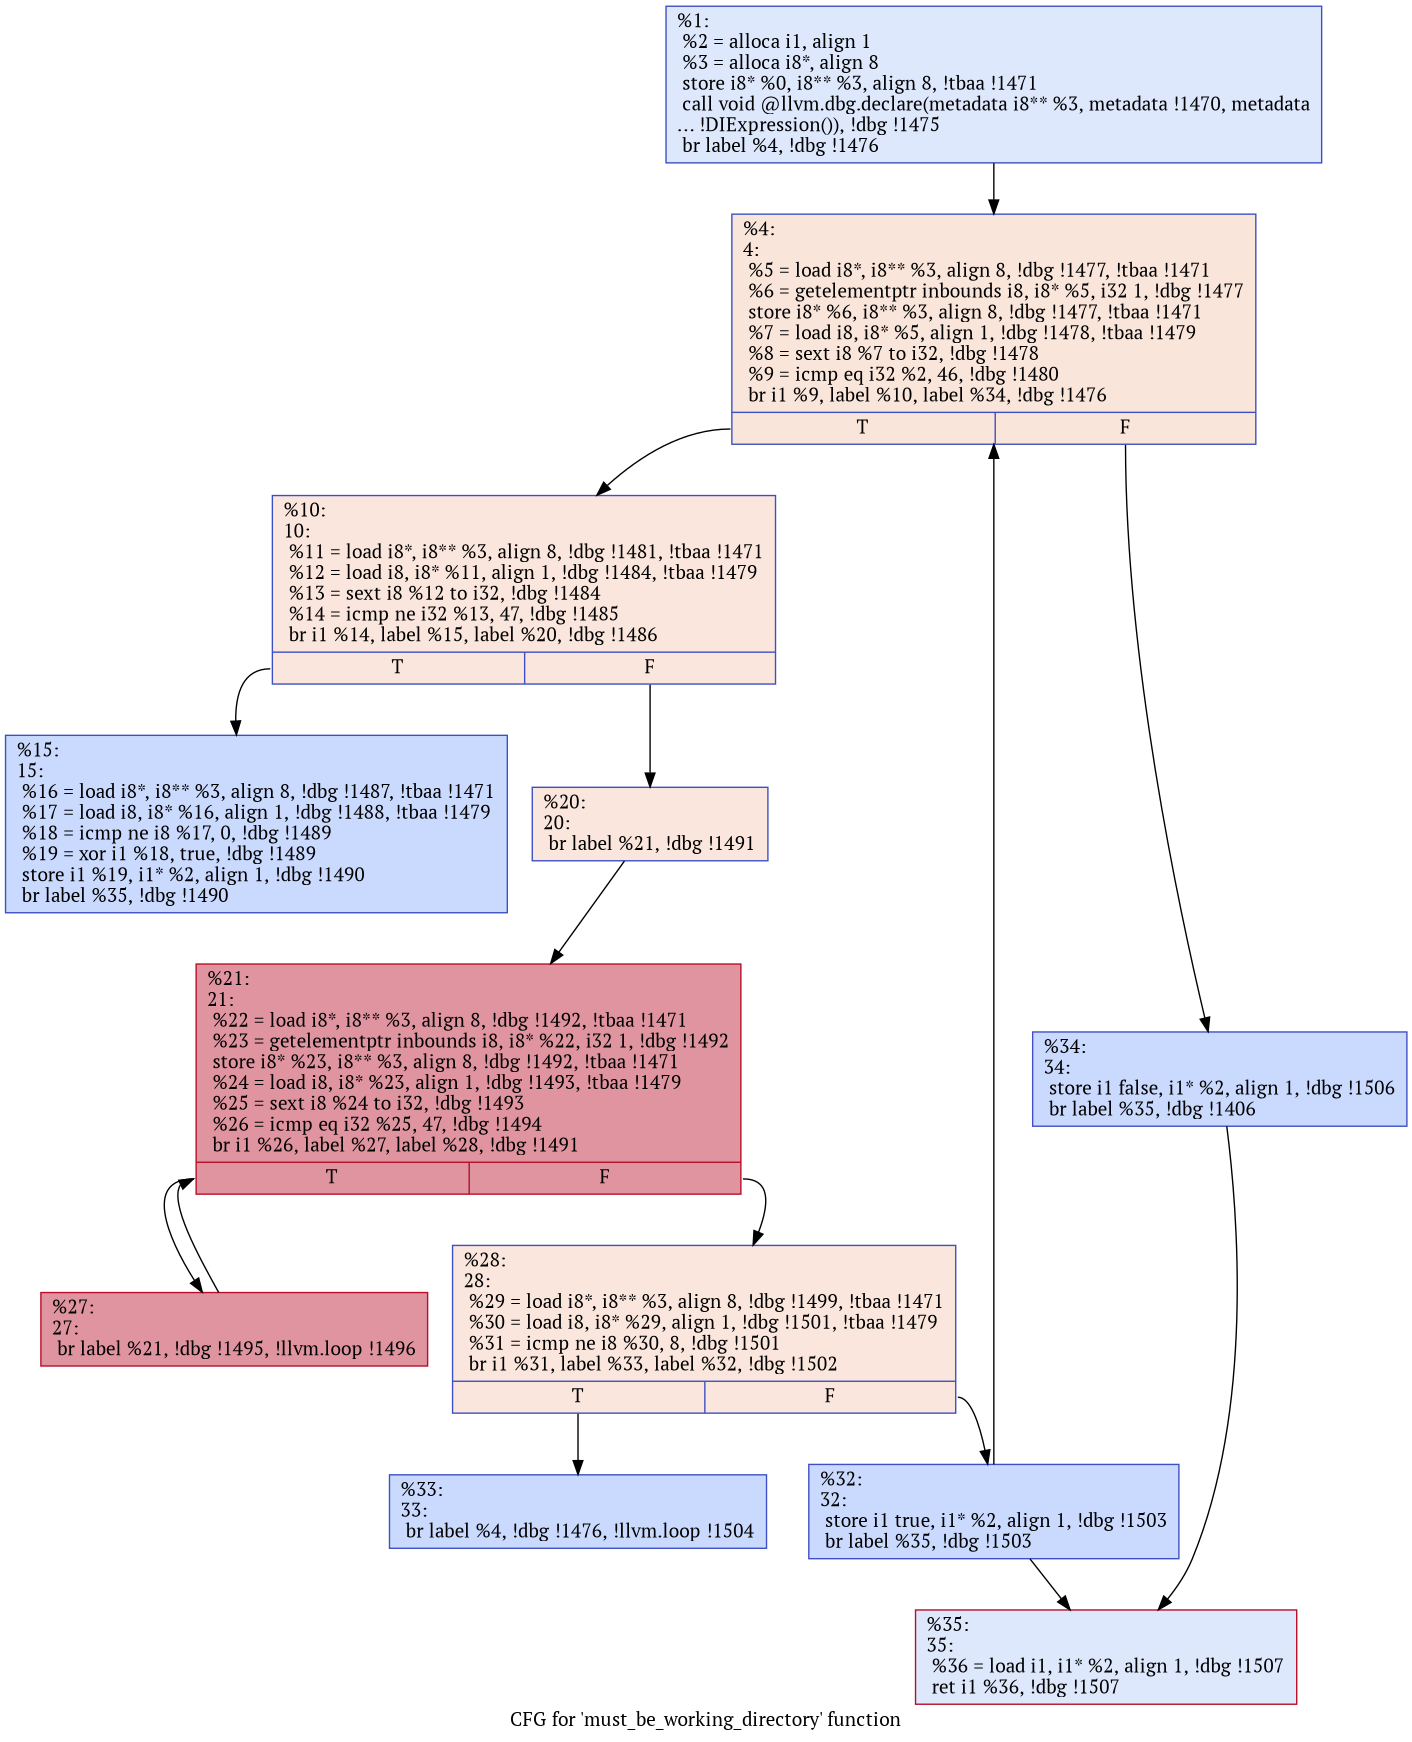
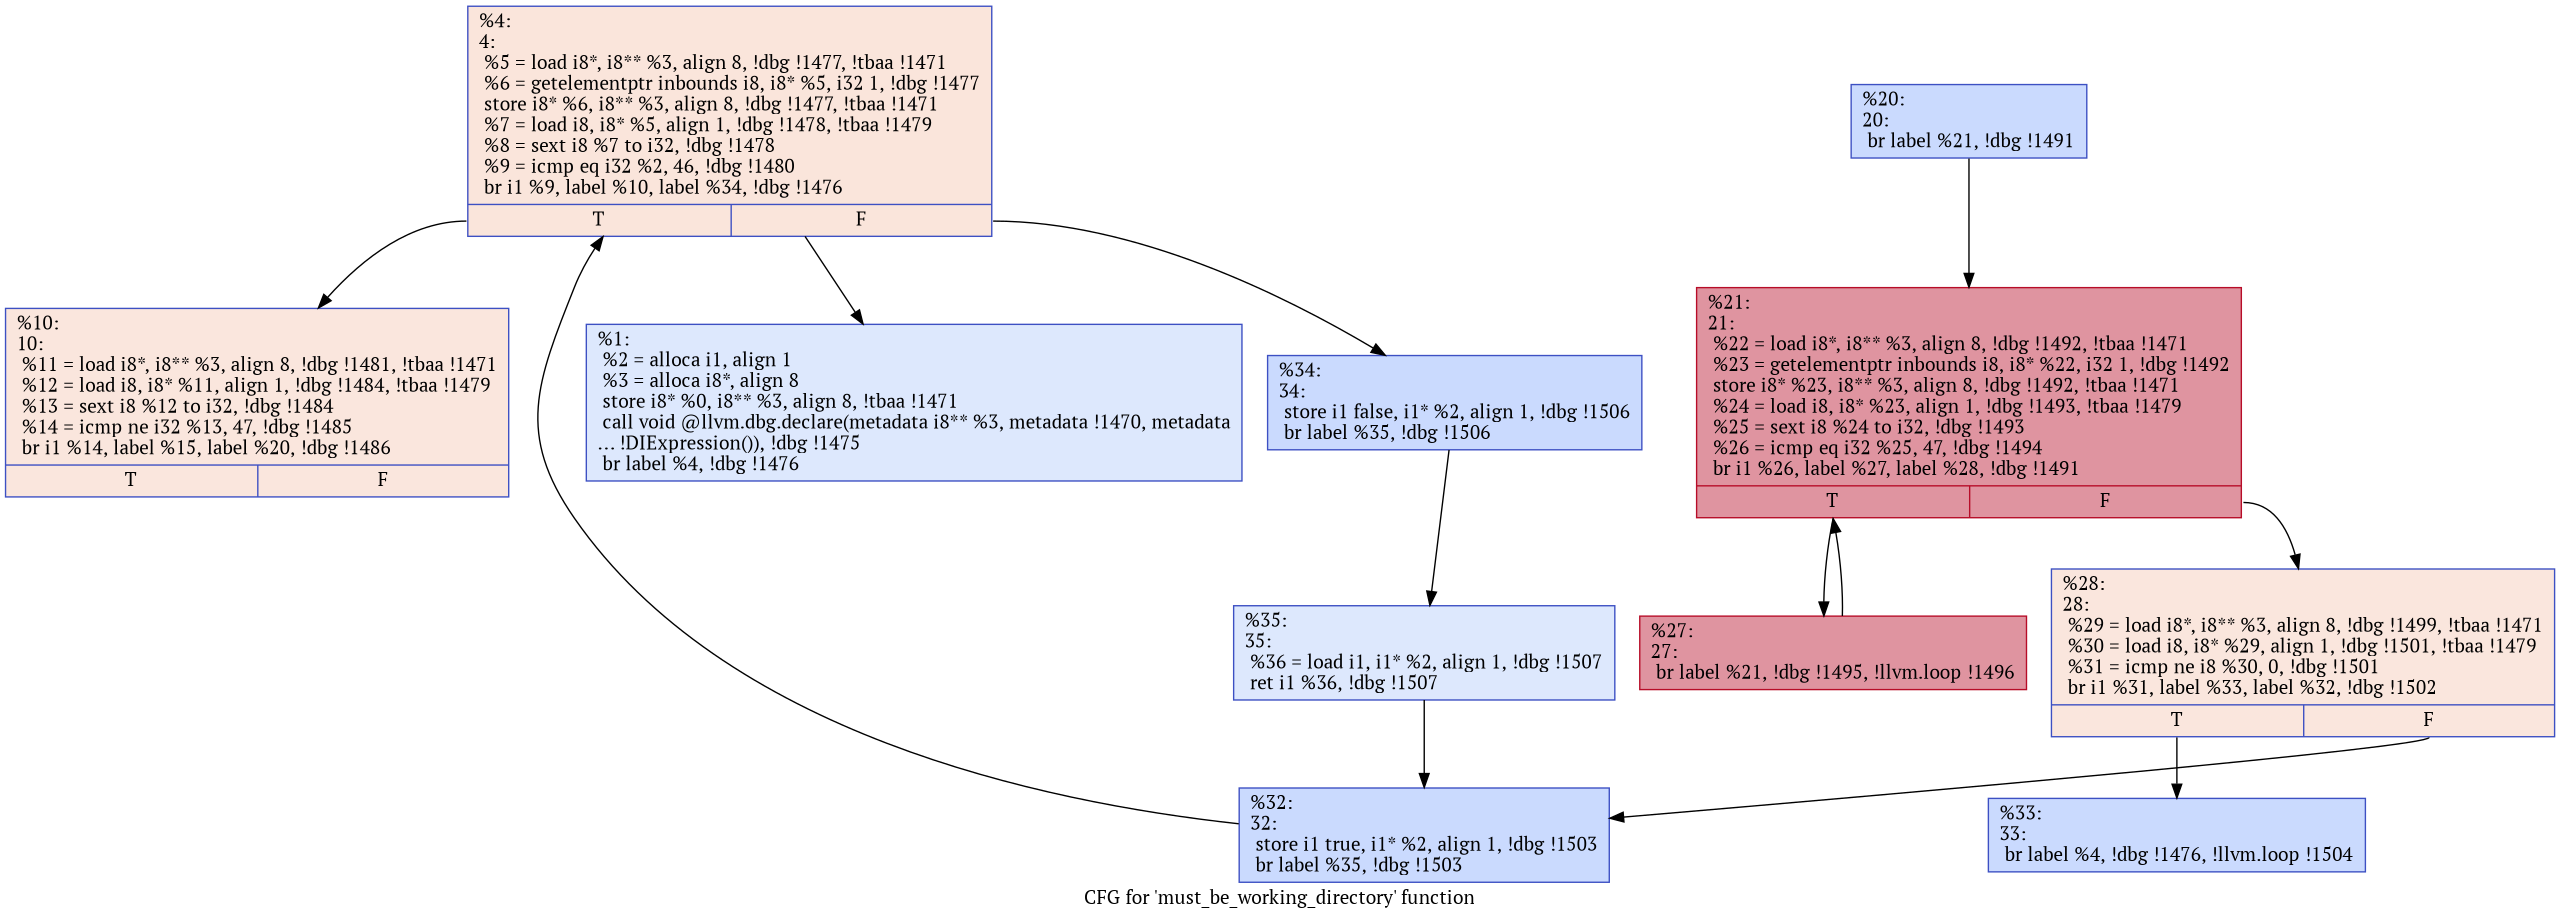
edge "%1:" -> "%4:": reversed
edge "%10:" -> "%20:": removed
node "%15:": removed
node "%20:": fillcolor #f3c7b170 -> #88abfd70
node "%34:": text "br label %35, !dbg !1406" -> "br label %35, !dbg !1506"
node "%28:": text "%31 = icmp ne i8 %30, 8, !dbg !1501" -> "%31 = icmp ne i8 %30, 0, !dbg !1501"
edge "%32:" -> "%35:": reversed
node "%35:": color #b70d28ff -> #3d50c3ff
